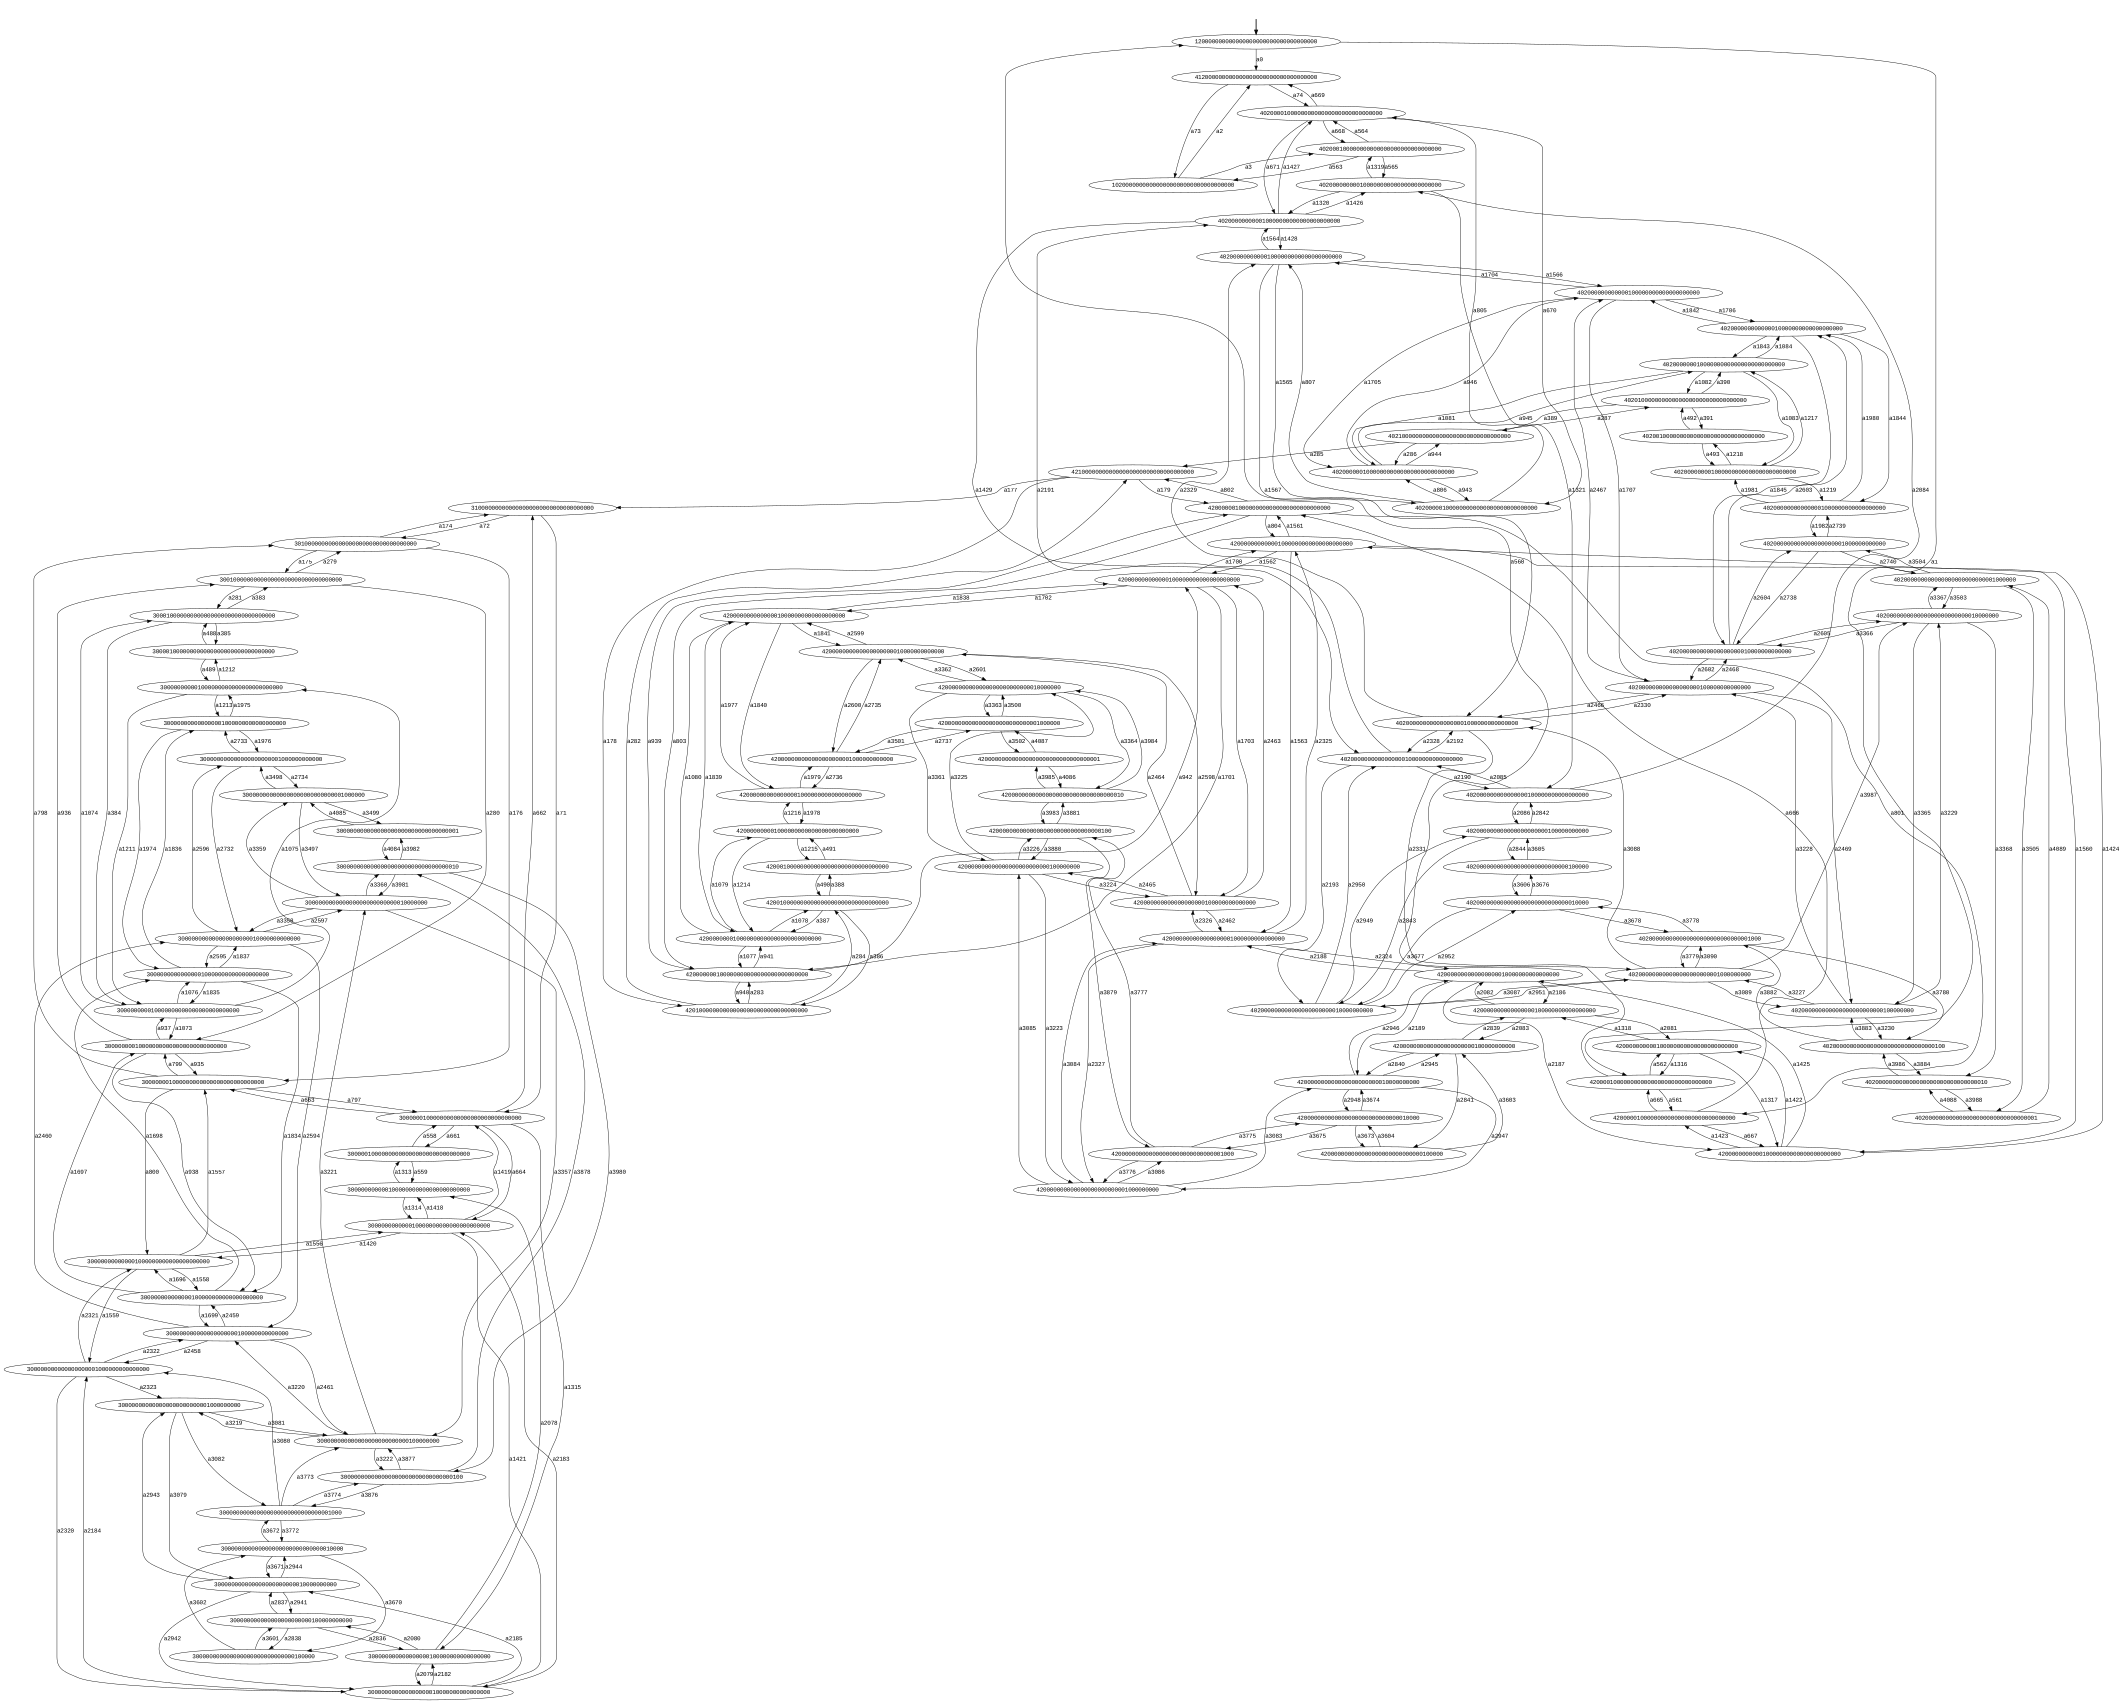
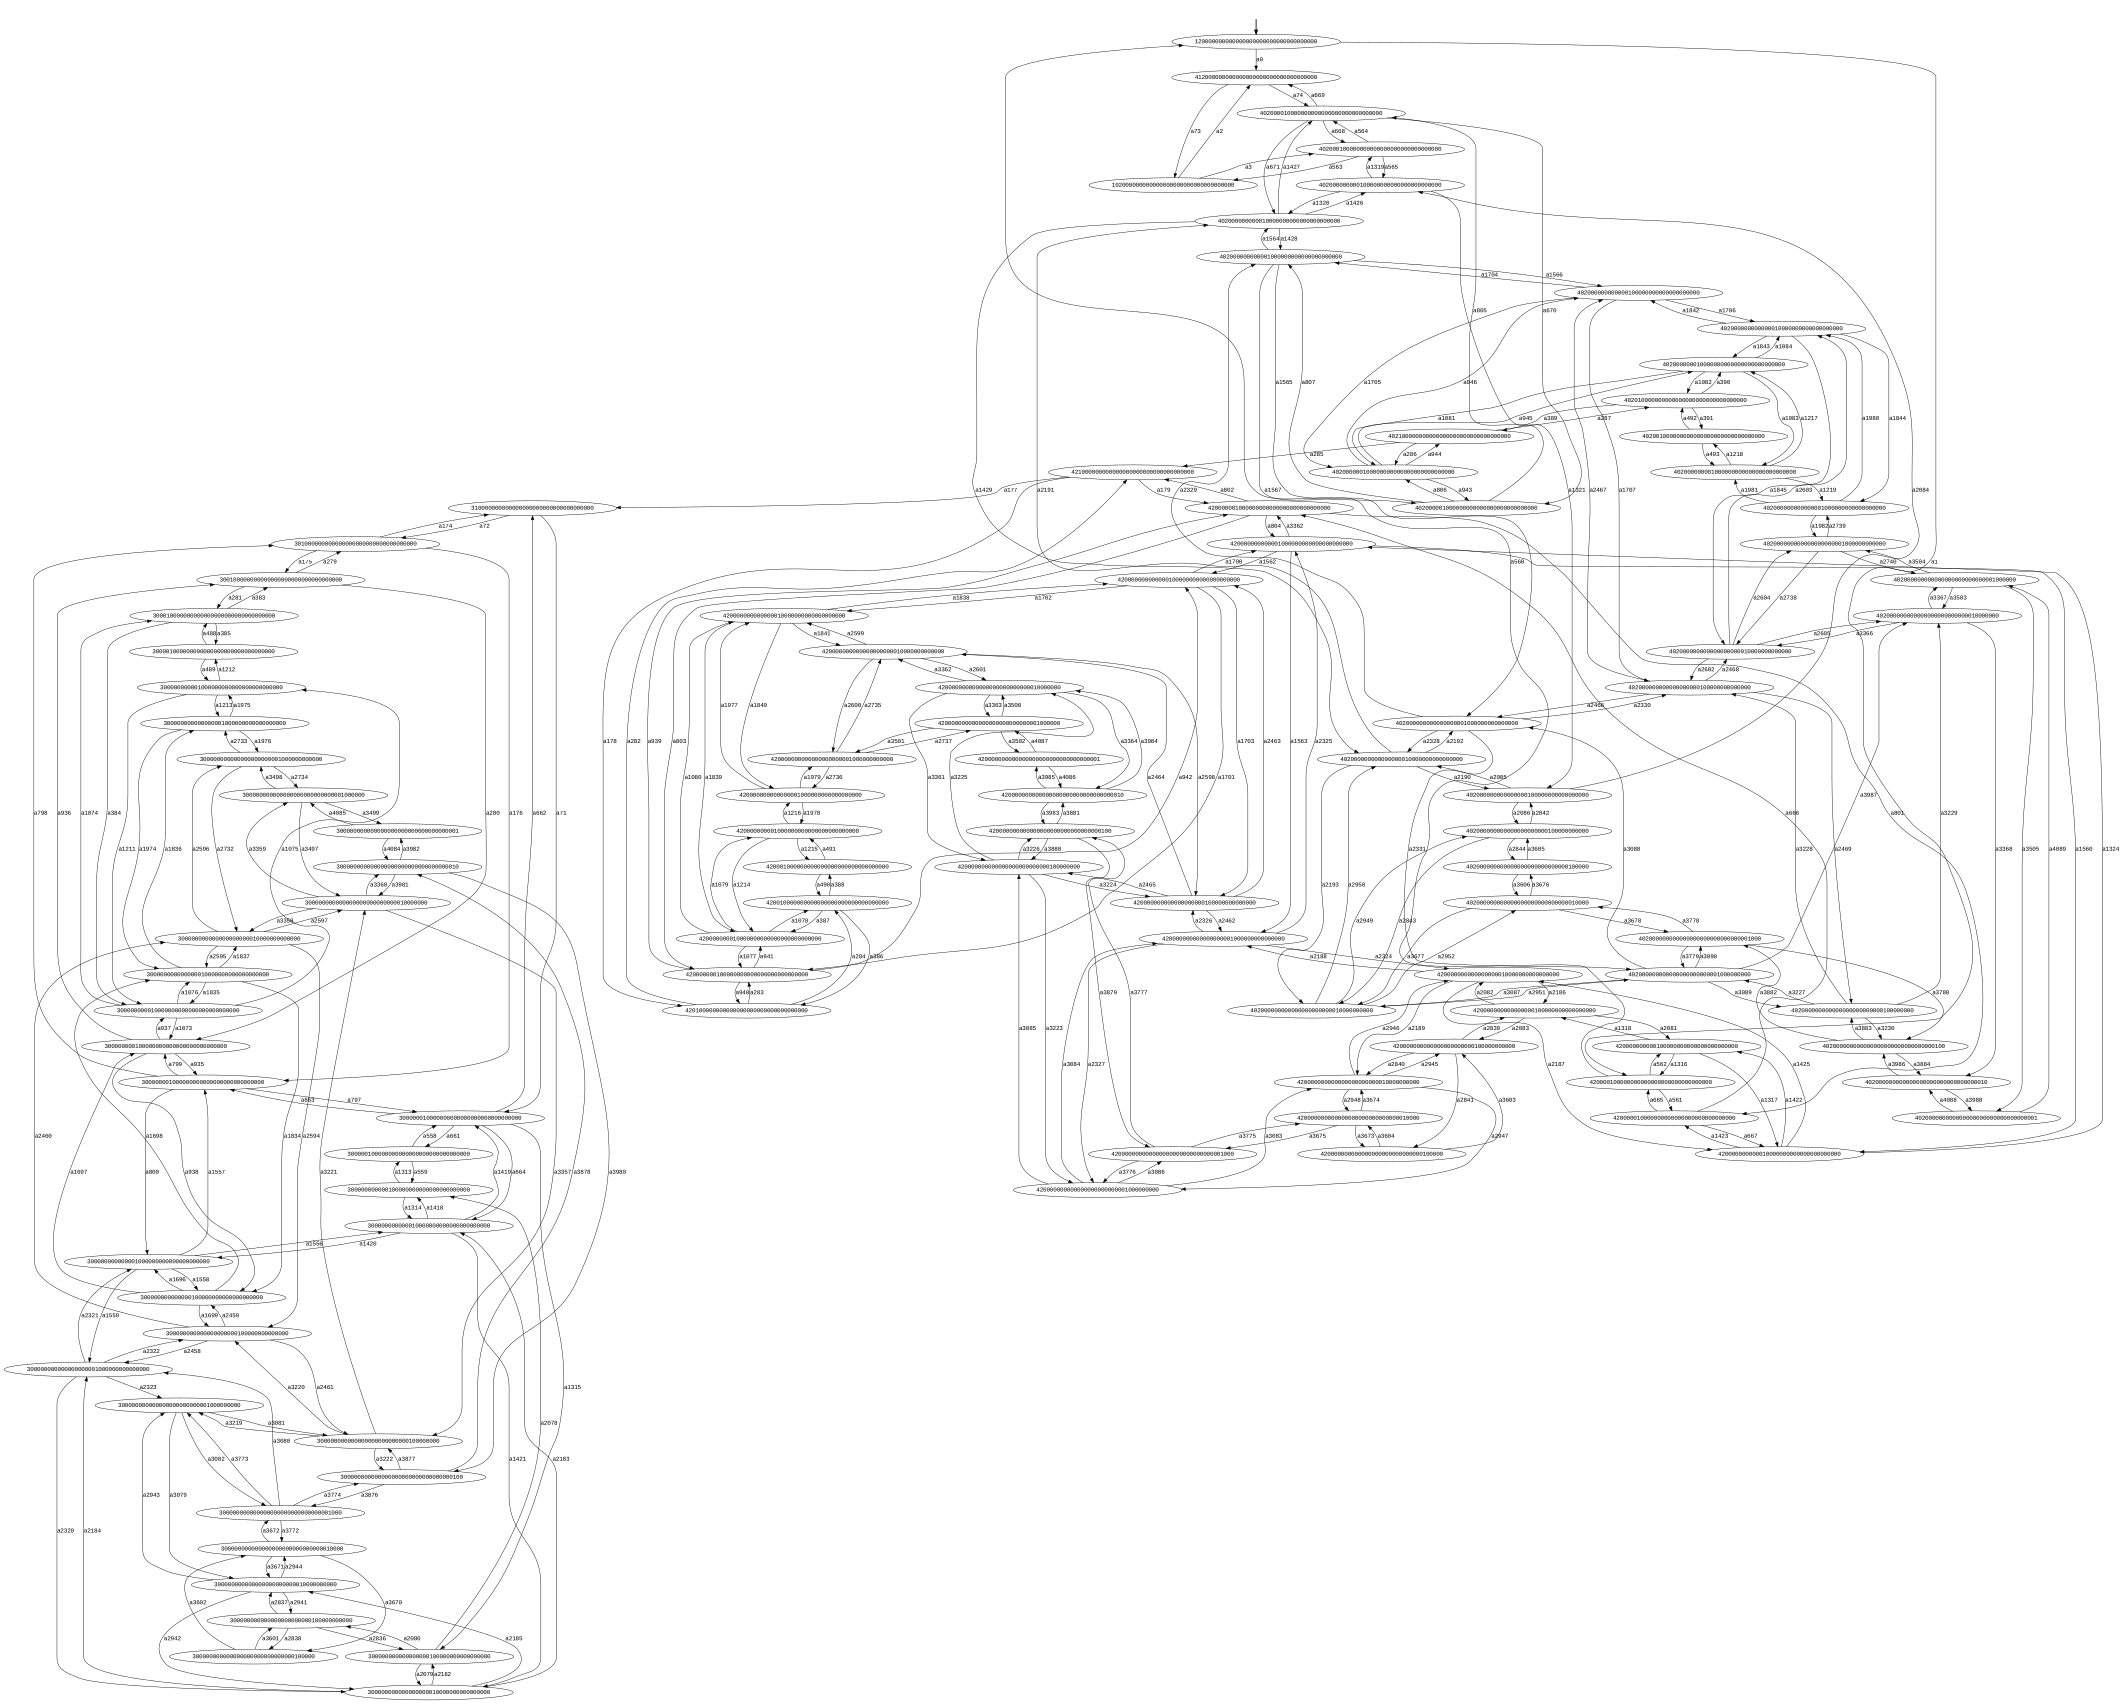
edge "420000000000001000000000000000000000" -> "420000001000000000000000000000000000": label "a1561" -> "a3362"
edge "402000000000000000000000000010000000" -> "402000000000000000000000000100000000": removed, label "a3365"
edge "420000000000010000000000000000000000" -> "420000000000001000000000000000000000": label "a1424" -> "a1324"
edge "300000000000000000000000000000001000" -> "300000000000000000000000000100000000": now "300000000000000000000000000000001000" -> "300000000000000000000000001000000000"
